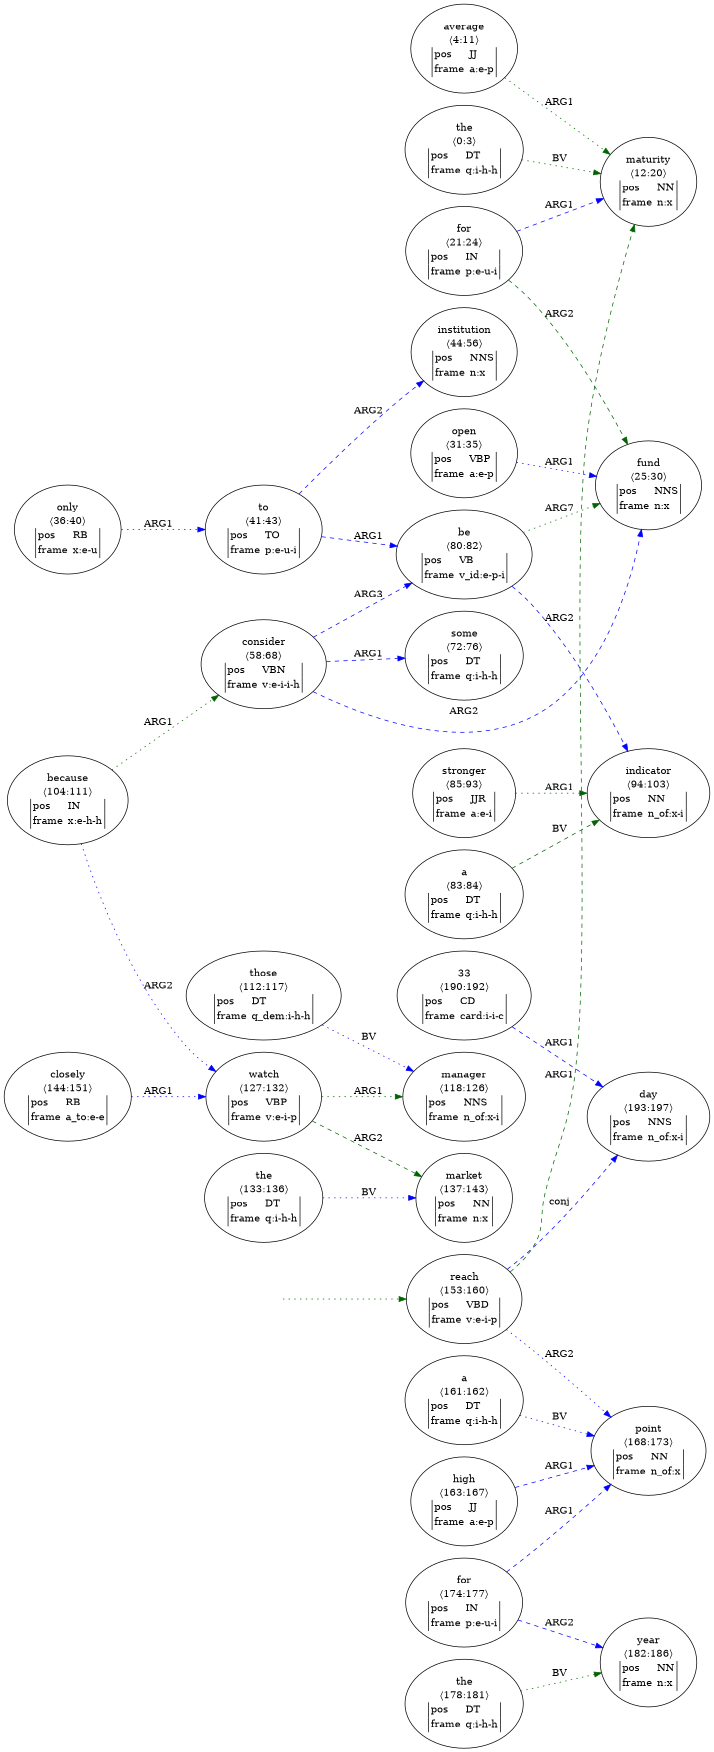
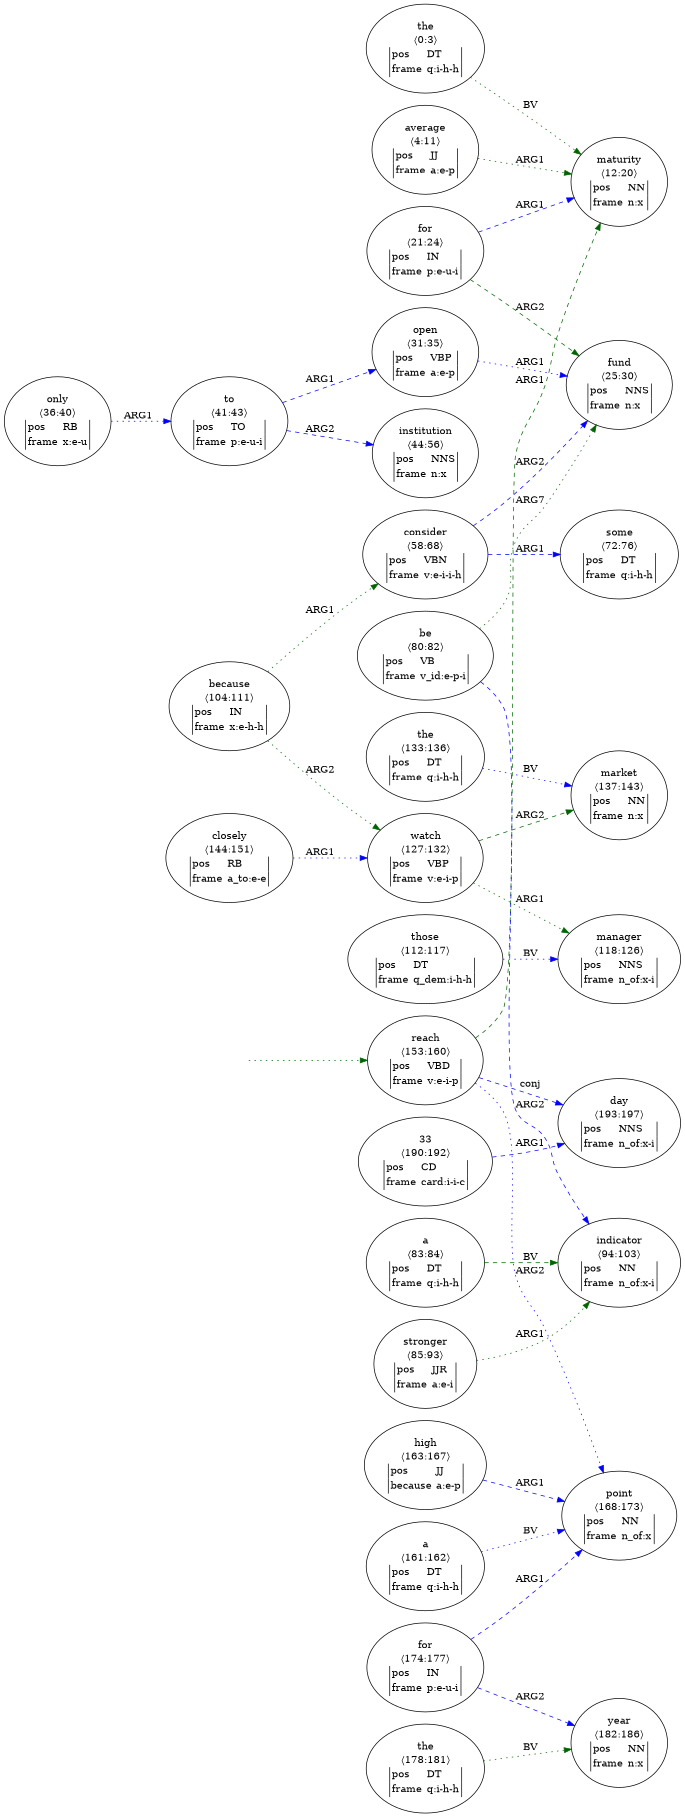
edge "to" -> "be": now "to" -> "open"
edge "consider" -> "be": removed, label "ARG3"
edge "because" -> "watch": color blue -> darkgreen
node "high": text "frame" -> "because"
